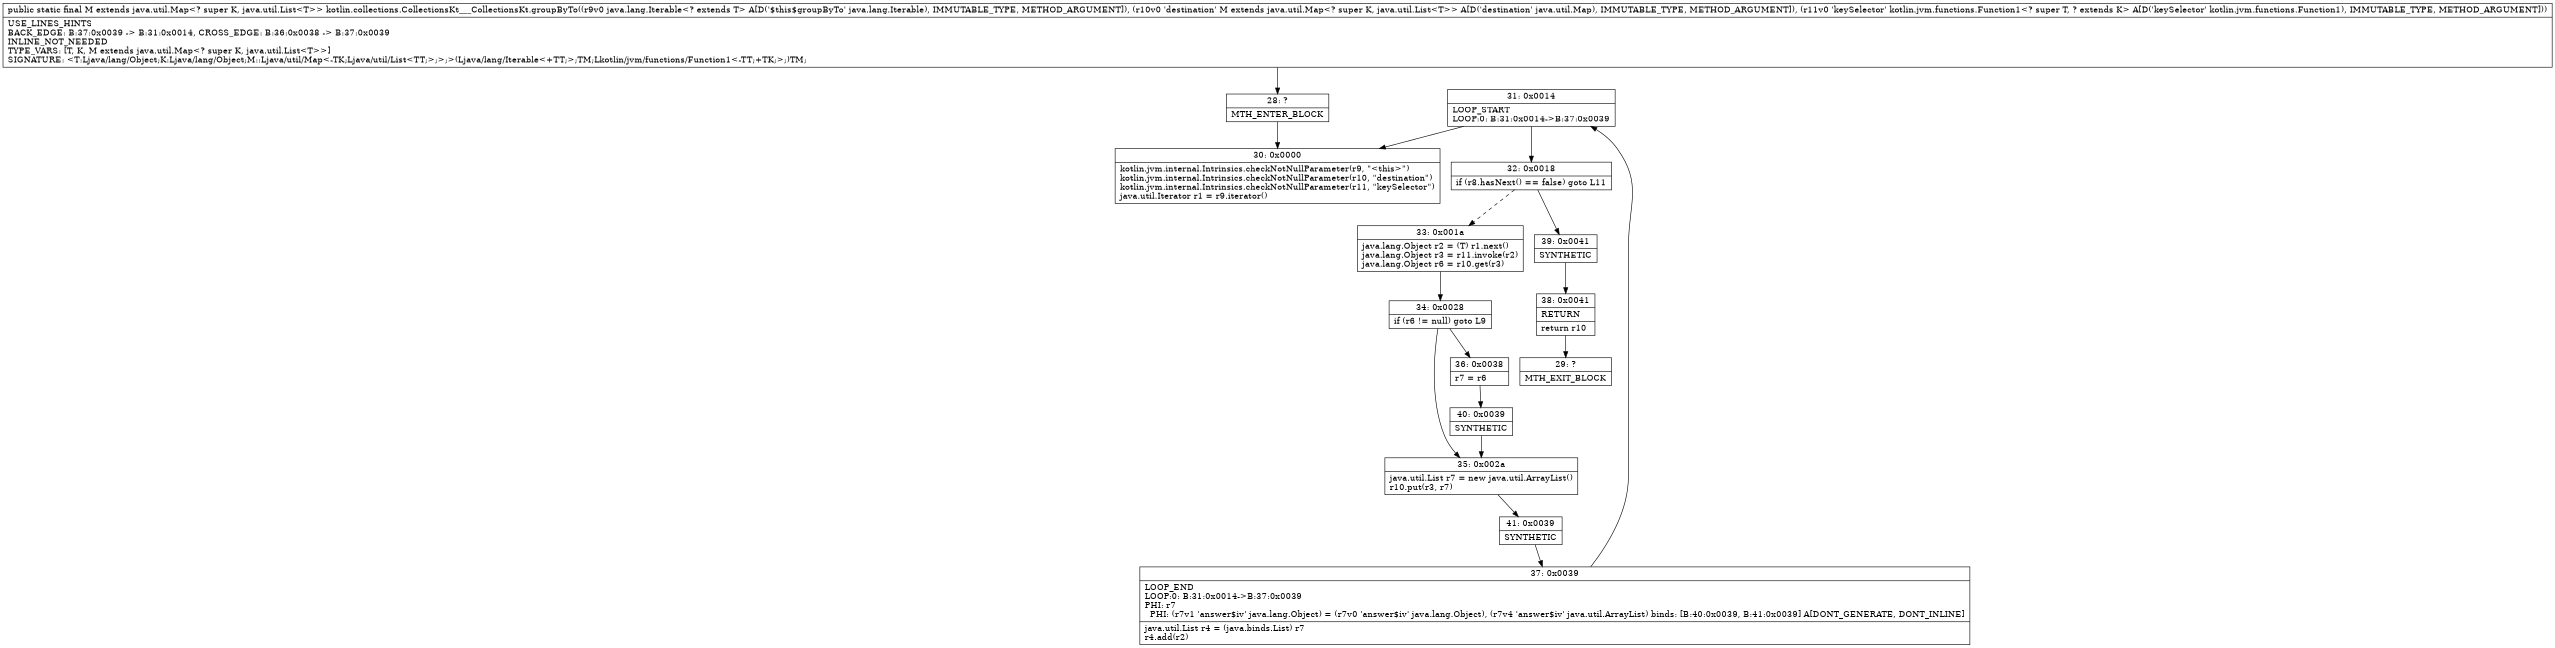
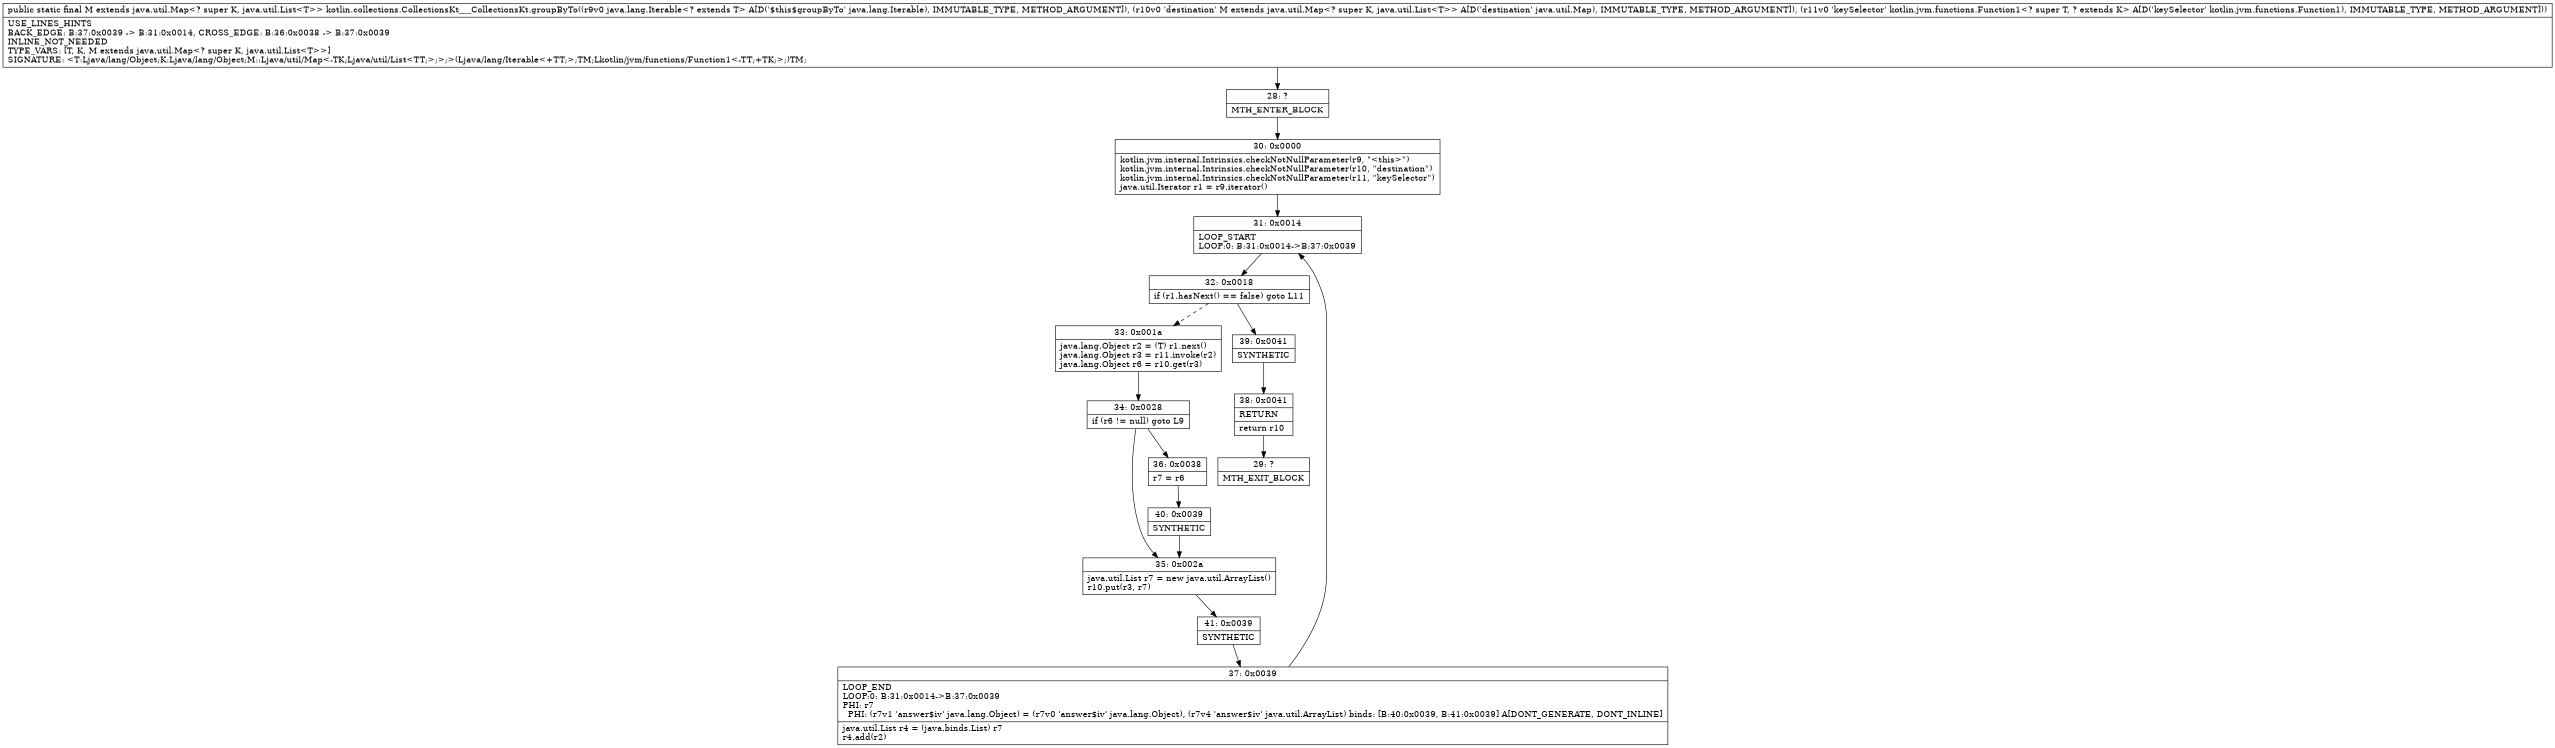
edge "31: 0x0014" -> "30: 0x0000": reversed
node "32: 0x0018": text "if (r8.hasNext() == false) goto L11" -> "if (r1.hasNext() == false) goto L11"
